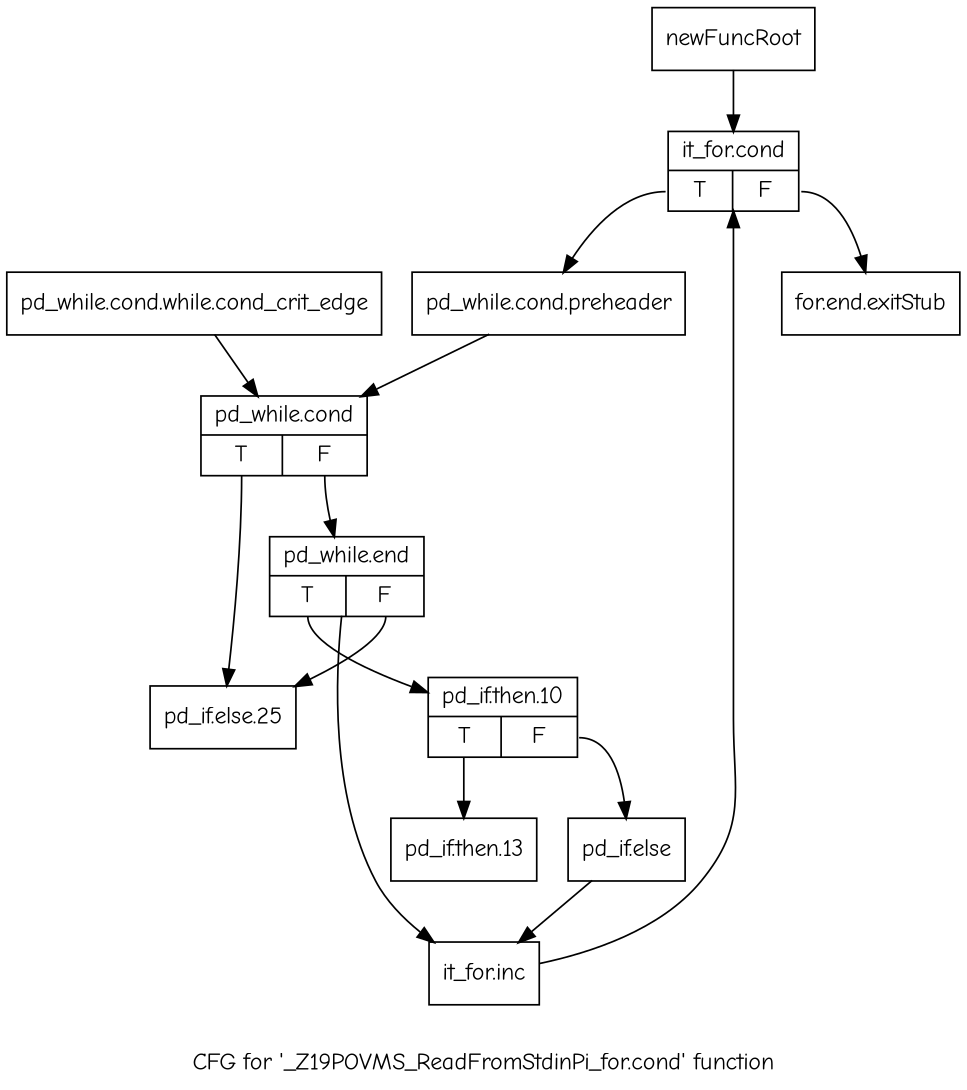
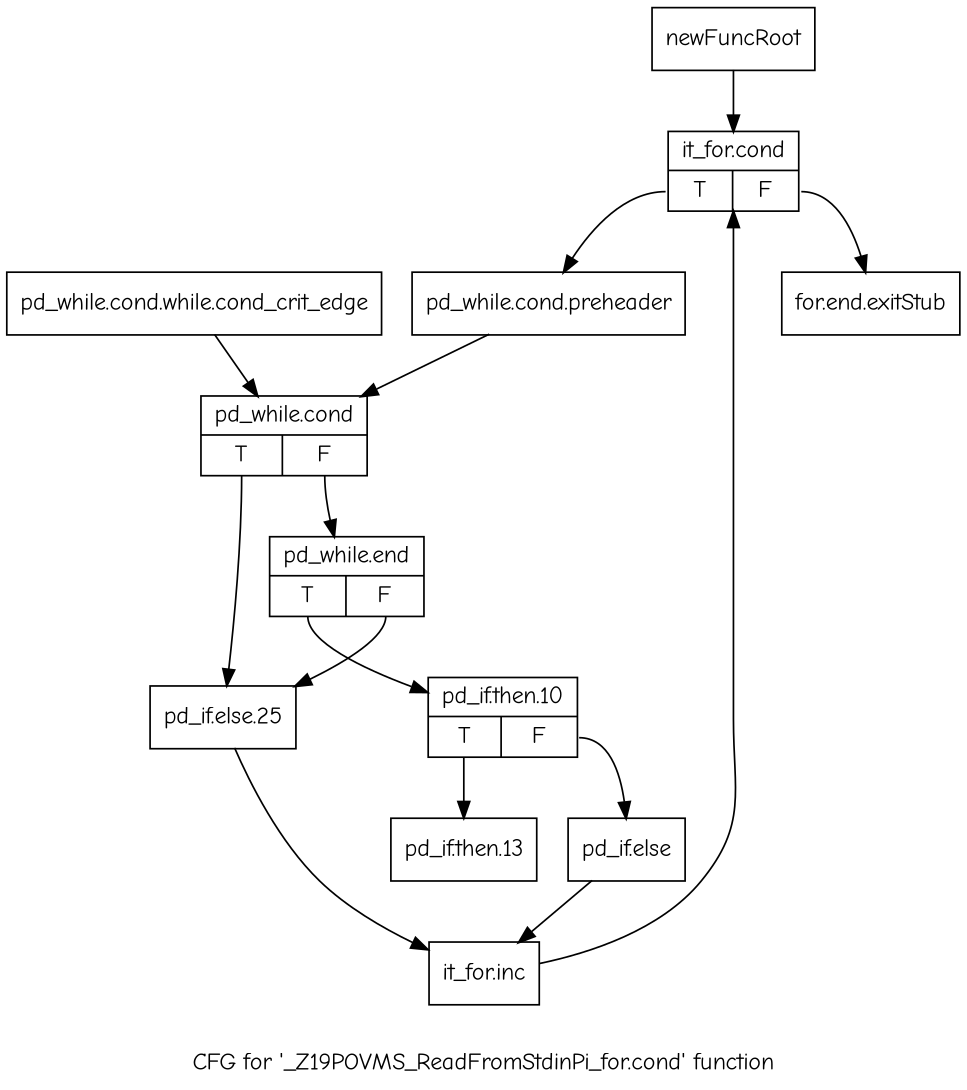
edge "pd_while.end" -> "it_for.inc": now "pd_if.else.25" -> "it_for.inc"
